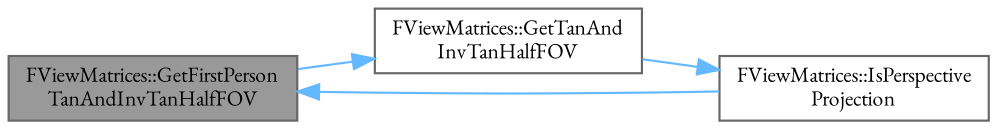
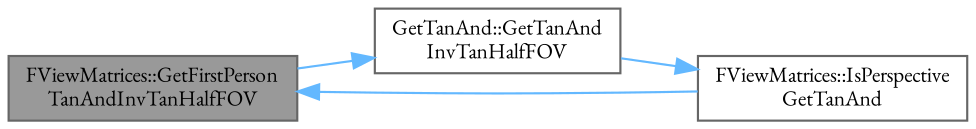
node "FViewMatrices::GetTanAnd InvTanHalfFOV": label "FViewMatrices::GetTanAnd InvTanHalfFOV" -> "GetTanAnd::GetTanAnd InvTanHalfFOV"
node "FViewMatrices::IsPerspective Projection": label "FViewMatrices::IsPerspective Projection" -> "FViewMatrices::IsPerspective GetTanAnd"
